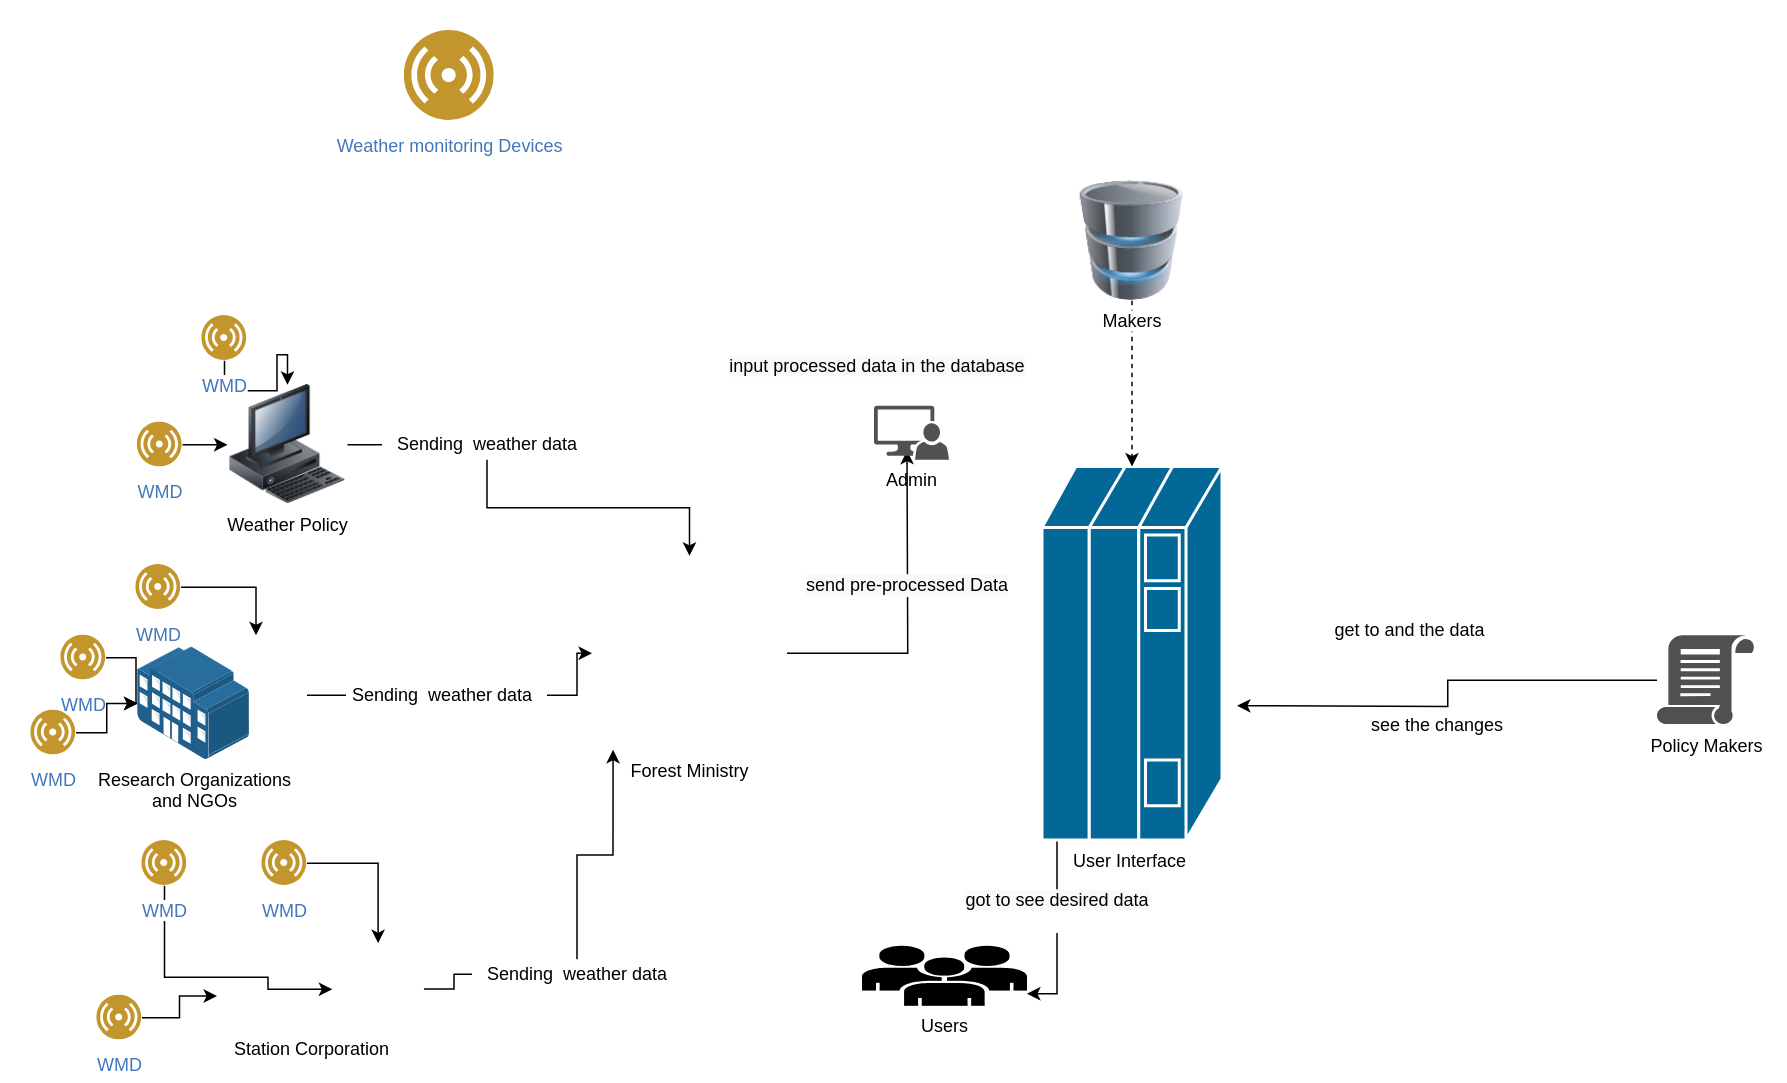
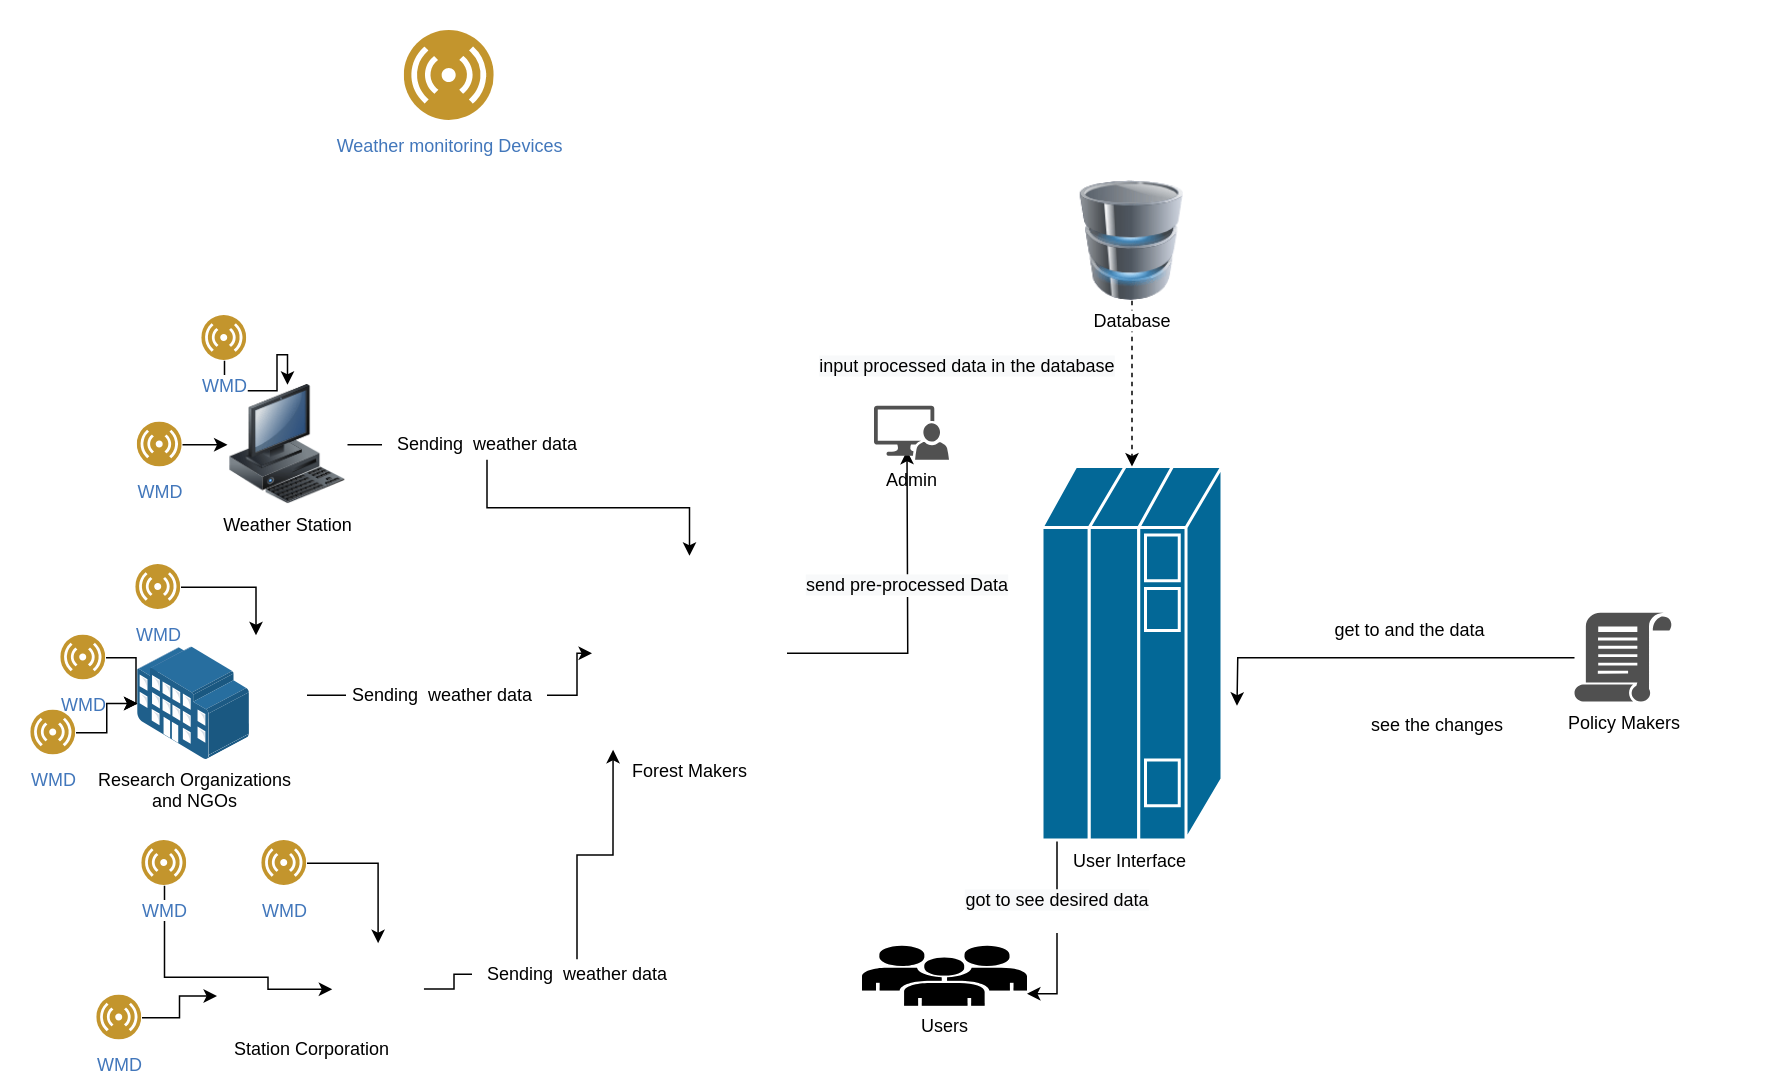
node "Makers": label "Makers" -> "Database"
node "input processed data in the database": moved (892, 368) -> (982, 368)
node "Weather Policy": label "Weather Policy" -> "Weather Station"
node "Policy Makers": moved (1706, 680) -> (1623, 658)
node "Forest Ministry": label "Forest Ministry" -> "Forest Makers"
